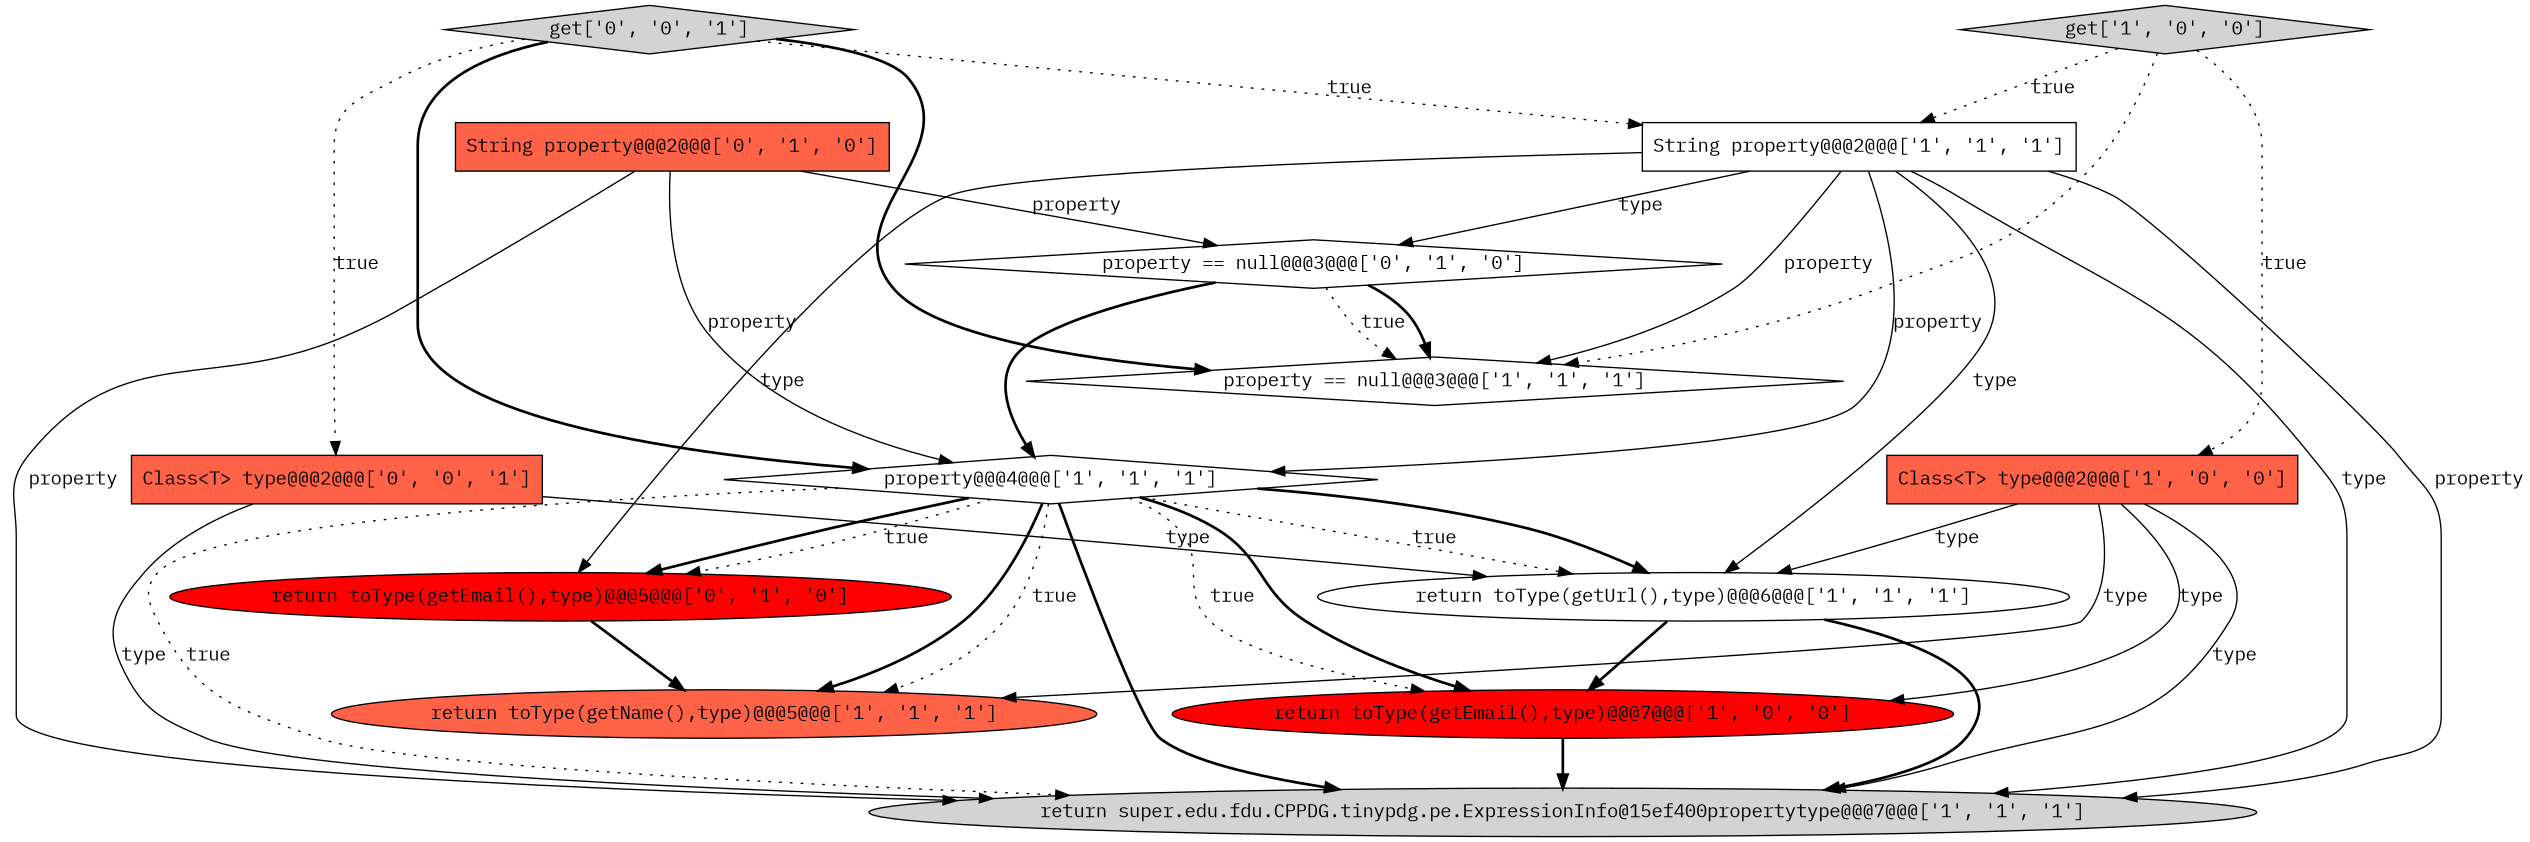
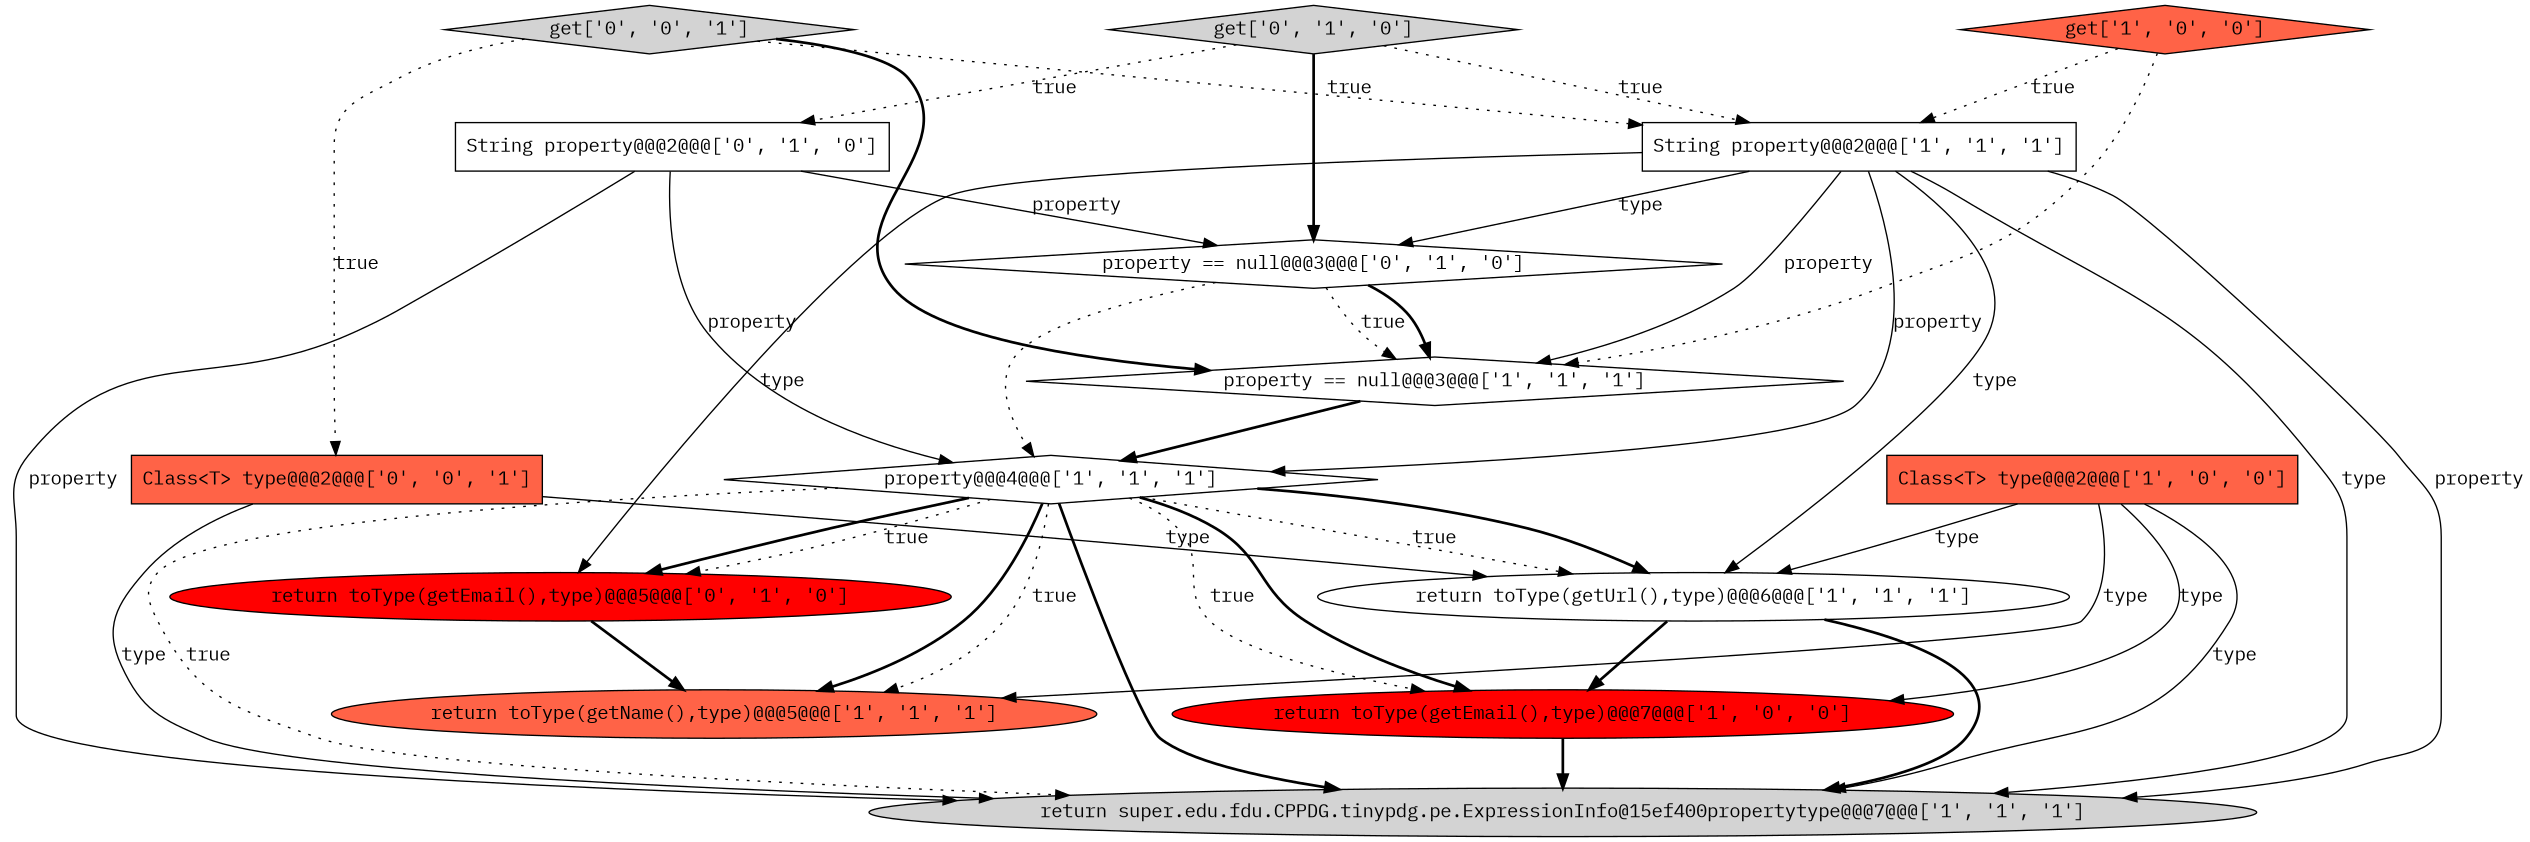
node "get['0', '1', '0']": added
node "get['1', '0', '0']": fillcolor lightgray -> tomato
node "String property@@@2@@@['0', '1', '0']": fillcolor tomato -> white
edge "get['1', '0', '0']" -> "Class<T> type@@@2@@@['1', '0', '0']": removed, label "true"
edge "property == null@@@3@@@['0', '1', '0']" -> "property@@@4@@@['1', '1', '1']": style bold -> dotted
edge "get['0', '0', '1']" -> "property@@@4@@@['1', '1', '1']": now "property == null@@@3@@@['1', '1', '1']" -> "property@@@4@@@['1', '1', '1']"
